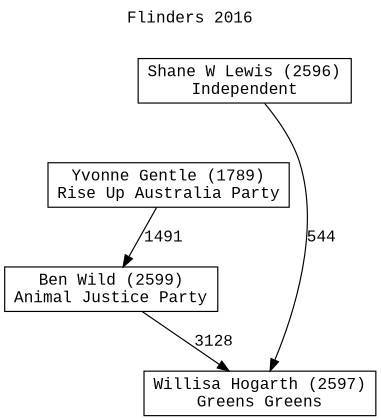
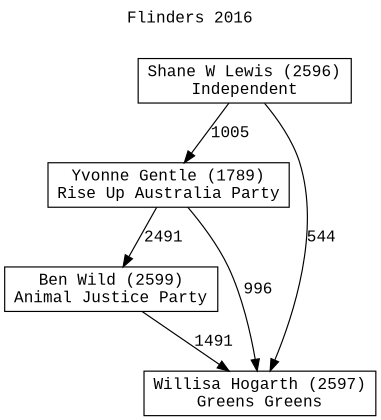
edge "Shane W Lewis (2596) Independent" -> "Yvonne Gentle (1789) Rise Up Australia Party": added, label "1005"
edge "Yvonne Gentle (1789) Rise Up Australia Party" -> "Ben Wild (2599) Animal Justice Party": label "1491" -> "2491"
edge "Yvonne Gentle (1789) Rise Up Australia Party" -> "Willisa Hogarth (2597) Greens Greens": added, label "996"
edge "Ben Wild (2599) Animal Justice Party" -> "Willisa Hogarth (2597) Greens Greens": label "3128" -> "1491"
